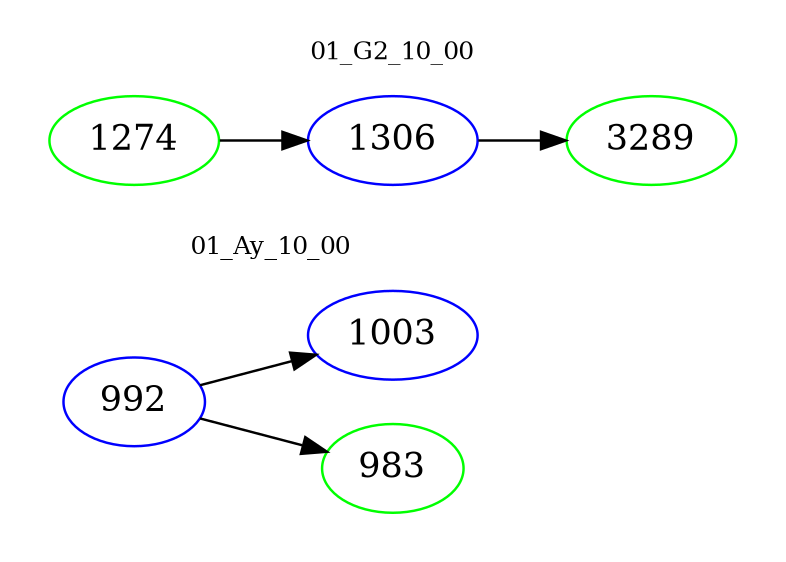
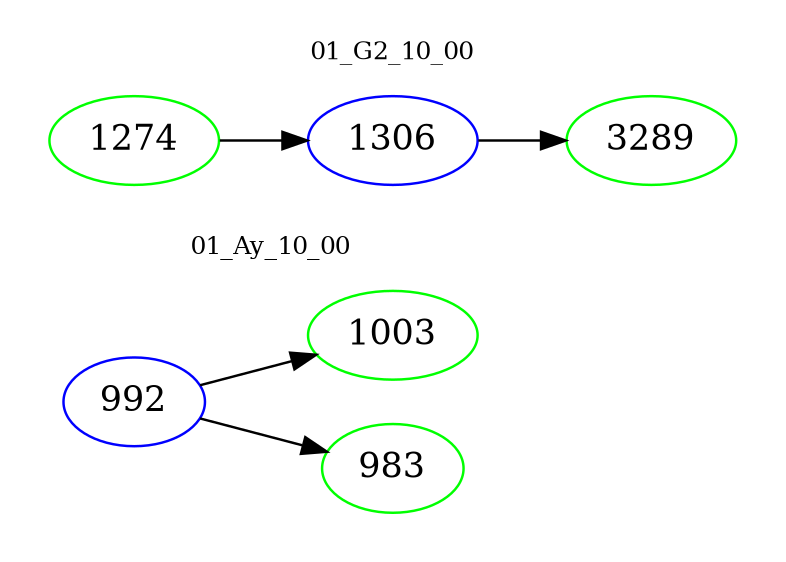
node "1003": color blue -> green
